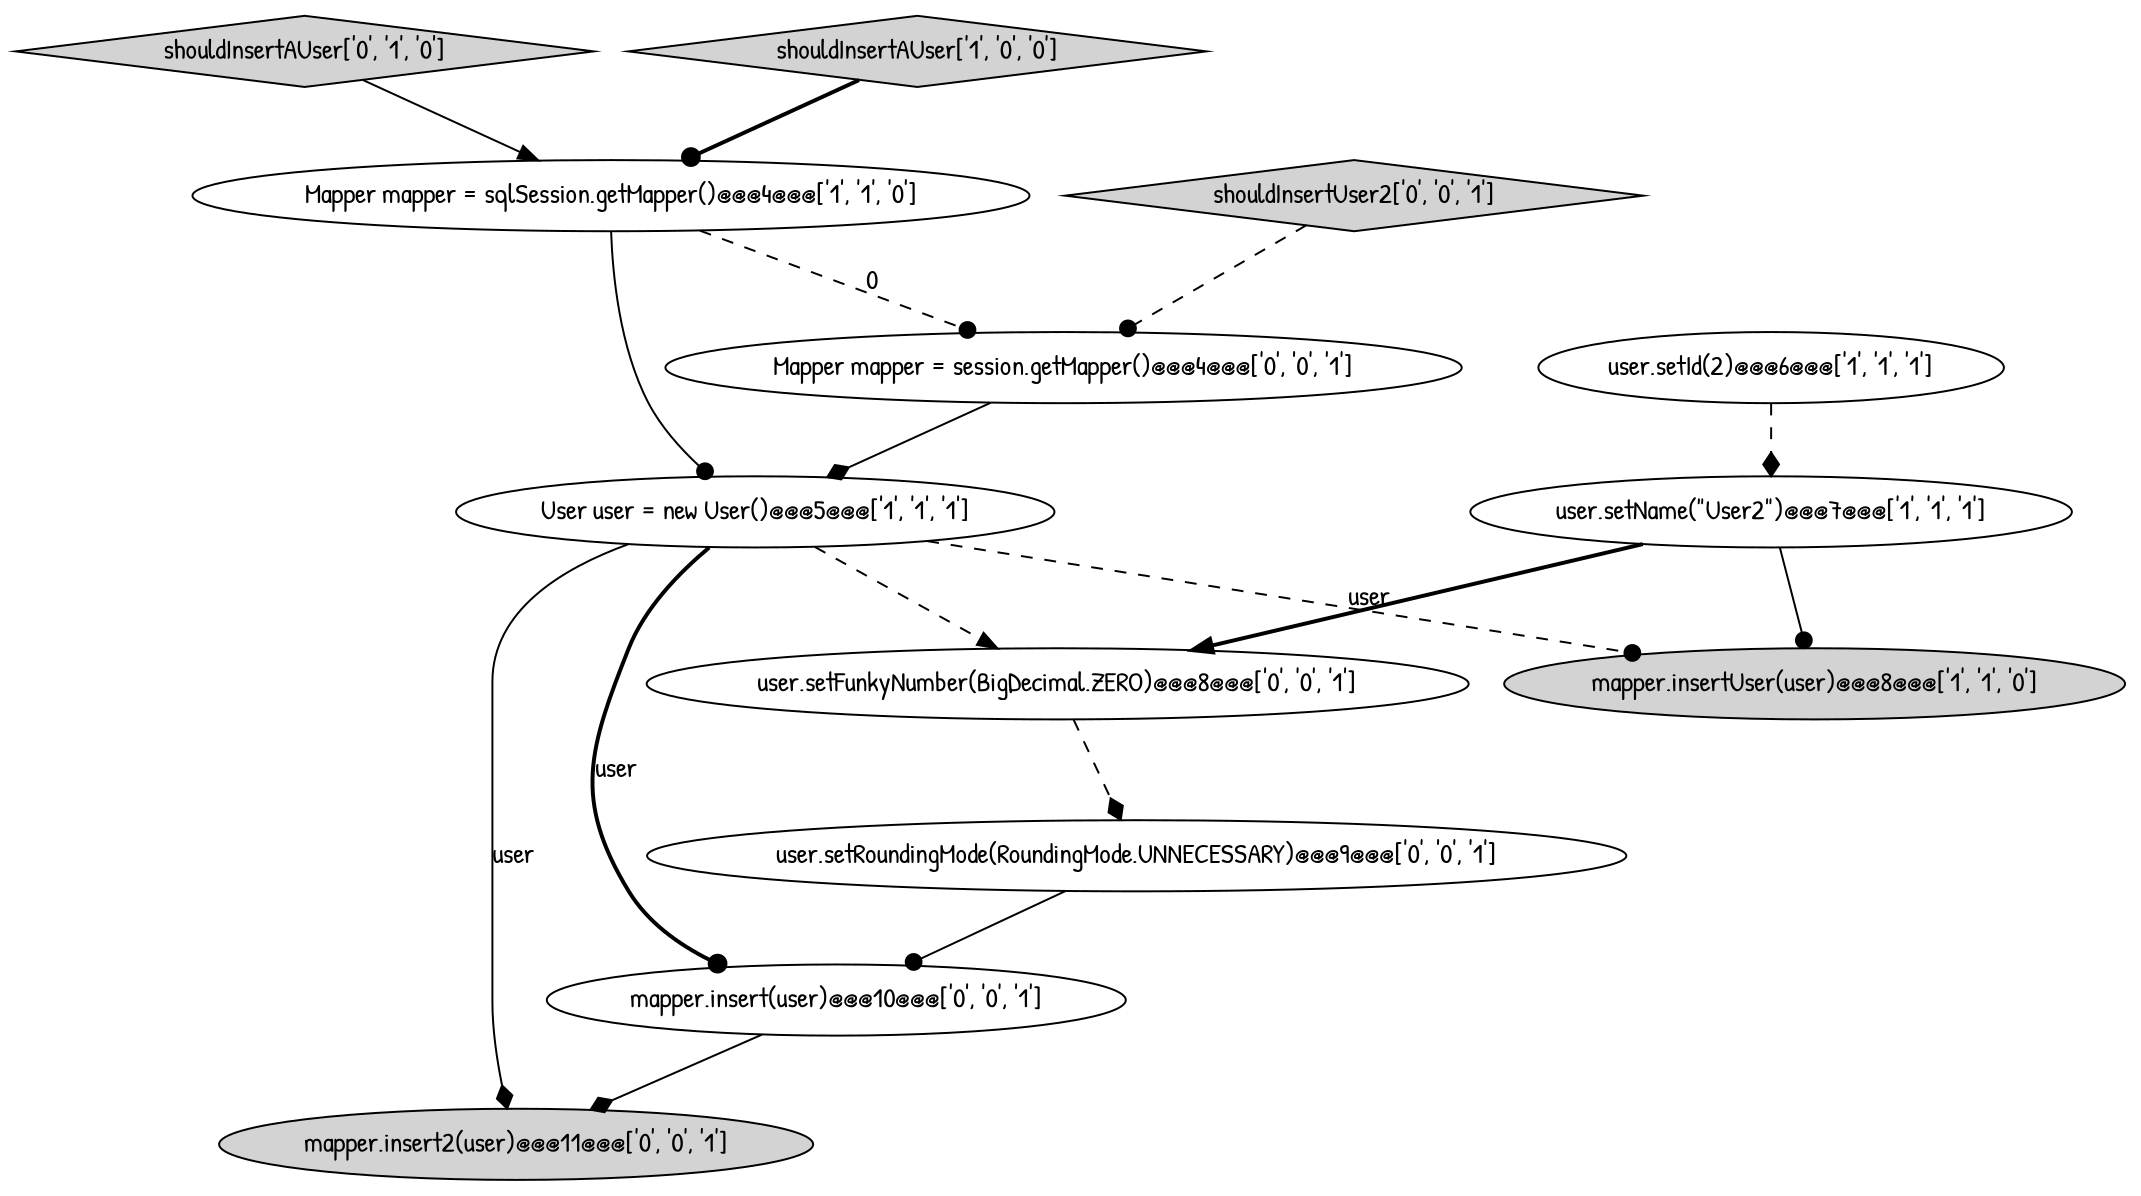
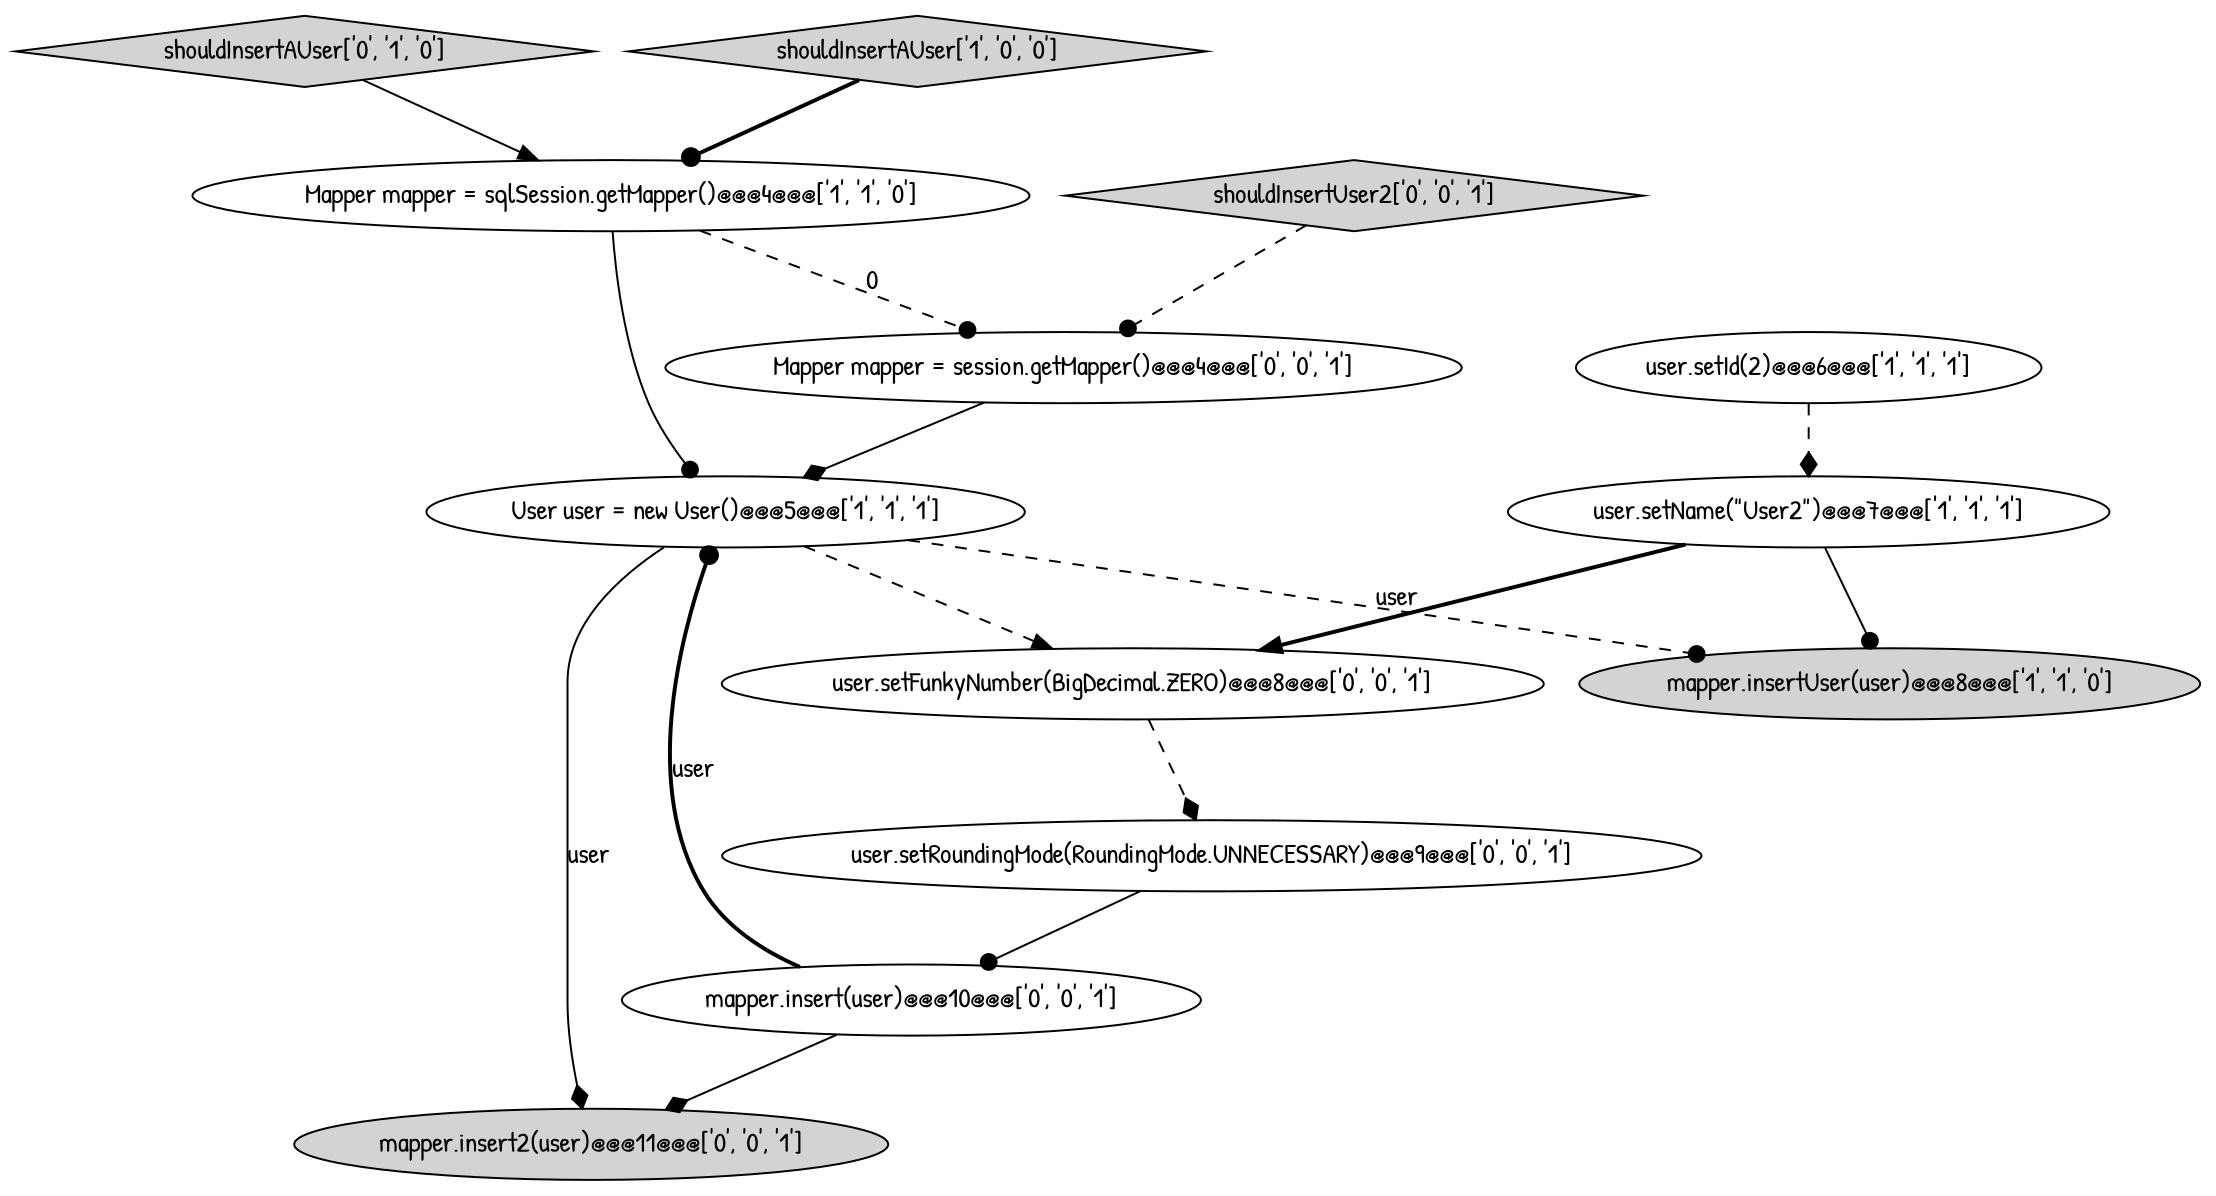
edge "User user = new User()@@@5@@@['1', '1', '1']" -> "mapper.insert(user)@@@10@@@['0', '0', '1']": reversed
